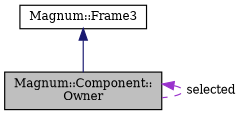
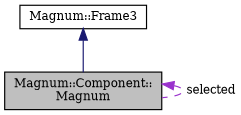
node "Magnum::Component:: Owner": label "Magnum::Component:: Owner" -> "Magnum::Component:: Magnum"
